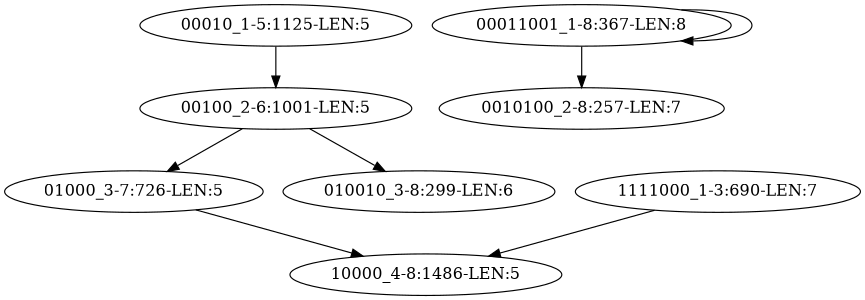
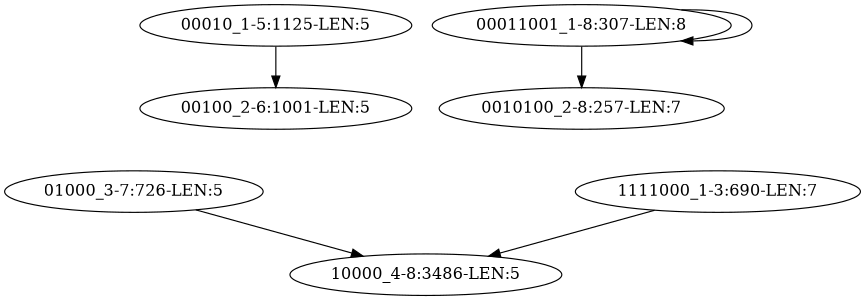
node "00011001_1-8:367-LEN:8": label "00011001_1-8:367-LEN:8" -> "00011001_1-8:307-LEN:8"
edge "00100_2-6:1001-LEN:5" -> "01000_3-7:726-LEN:5": removed
node "010010_3-8:299-LEN:6": removed
node "10000_4-8:1486-LEN:5": label "10000_4-8:1486-LEN:5" -> "10000_4-8:3486-LEN:5"
